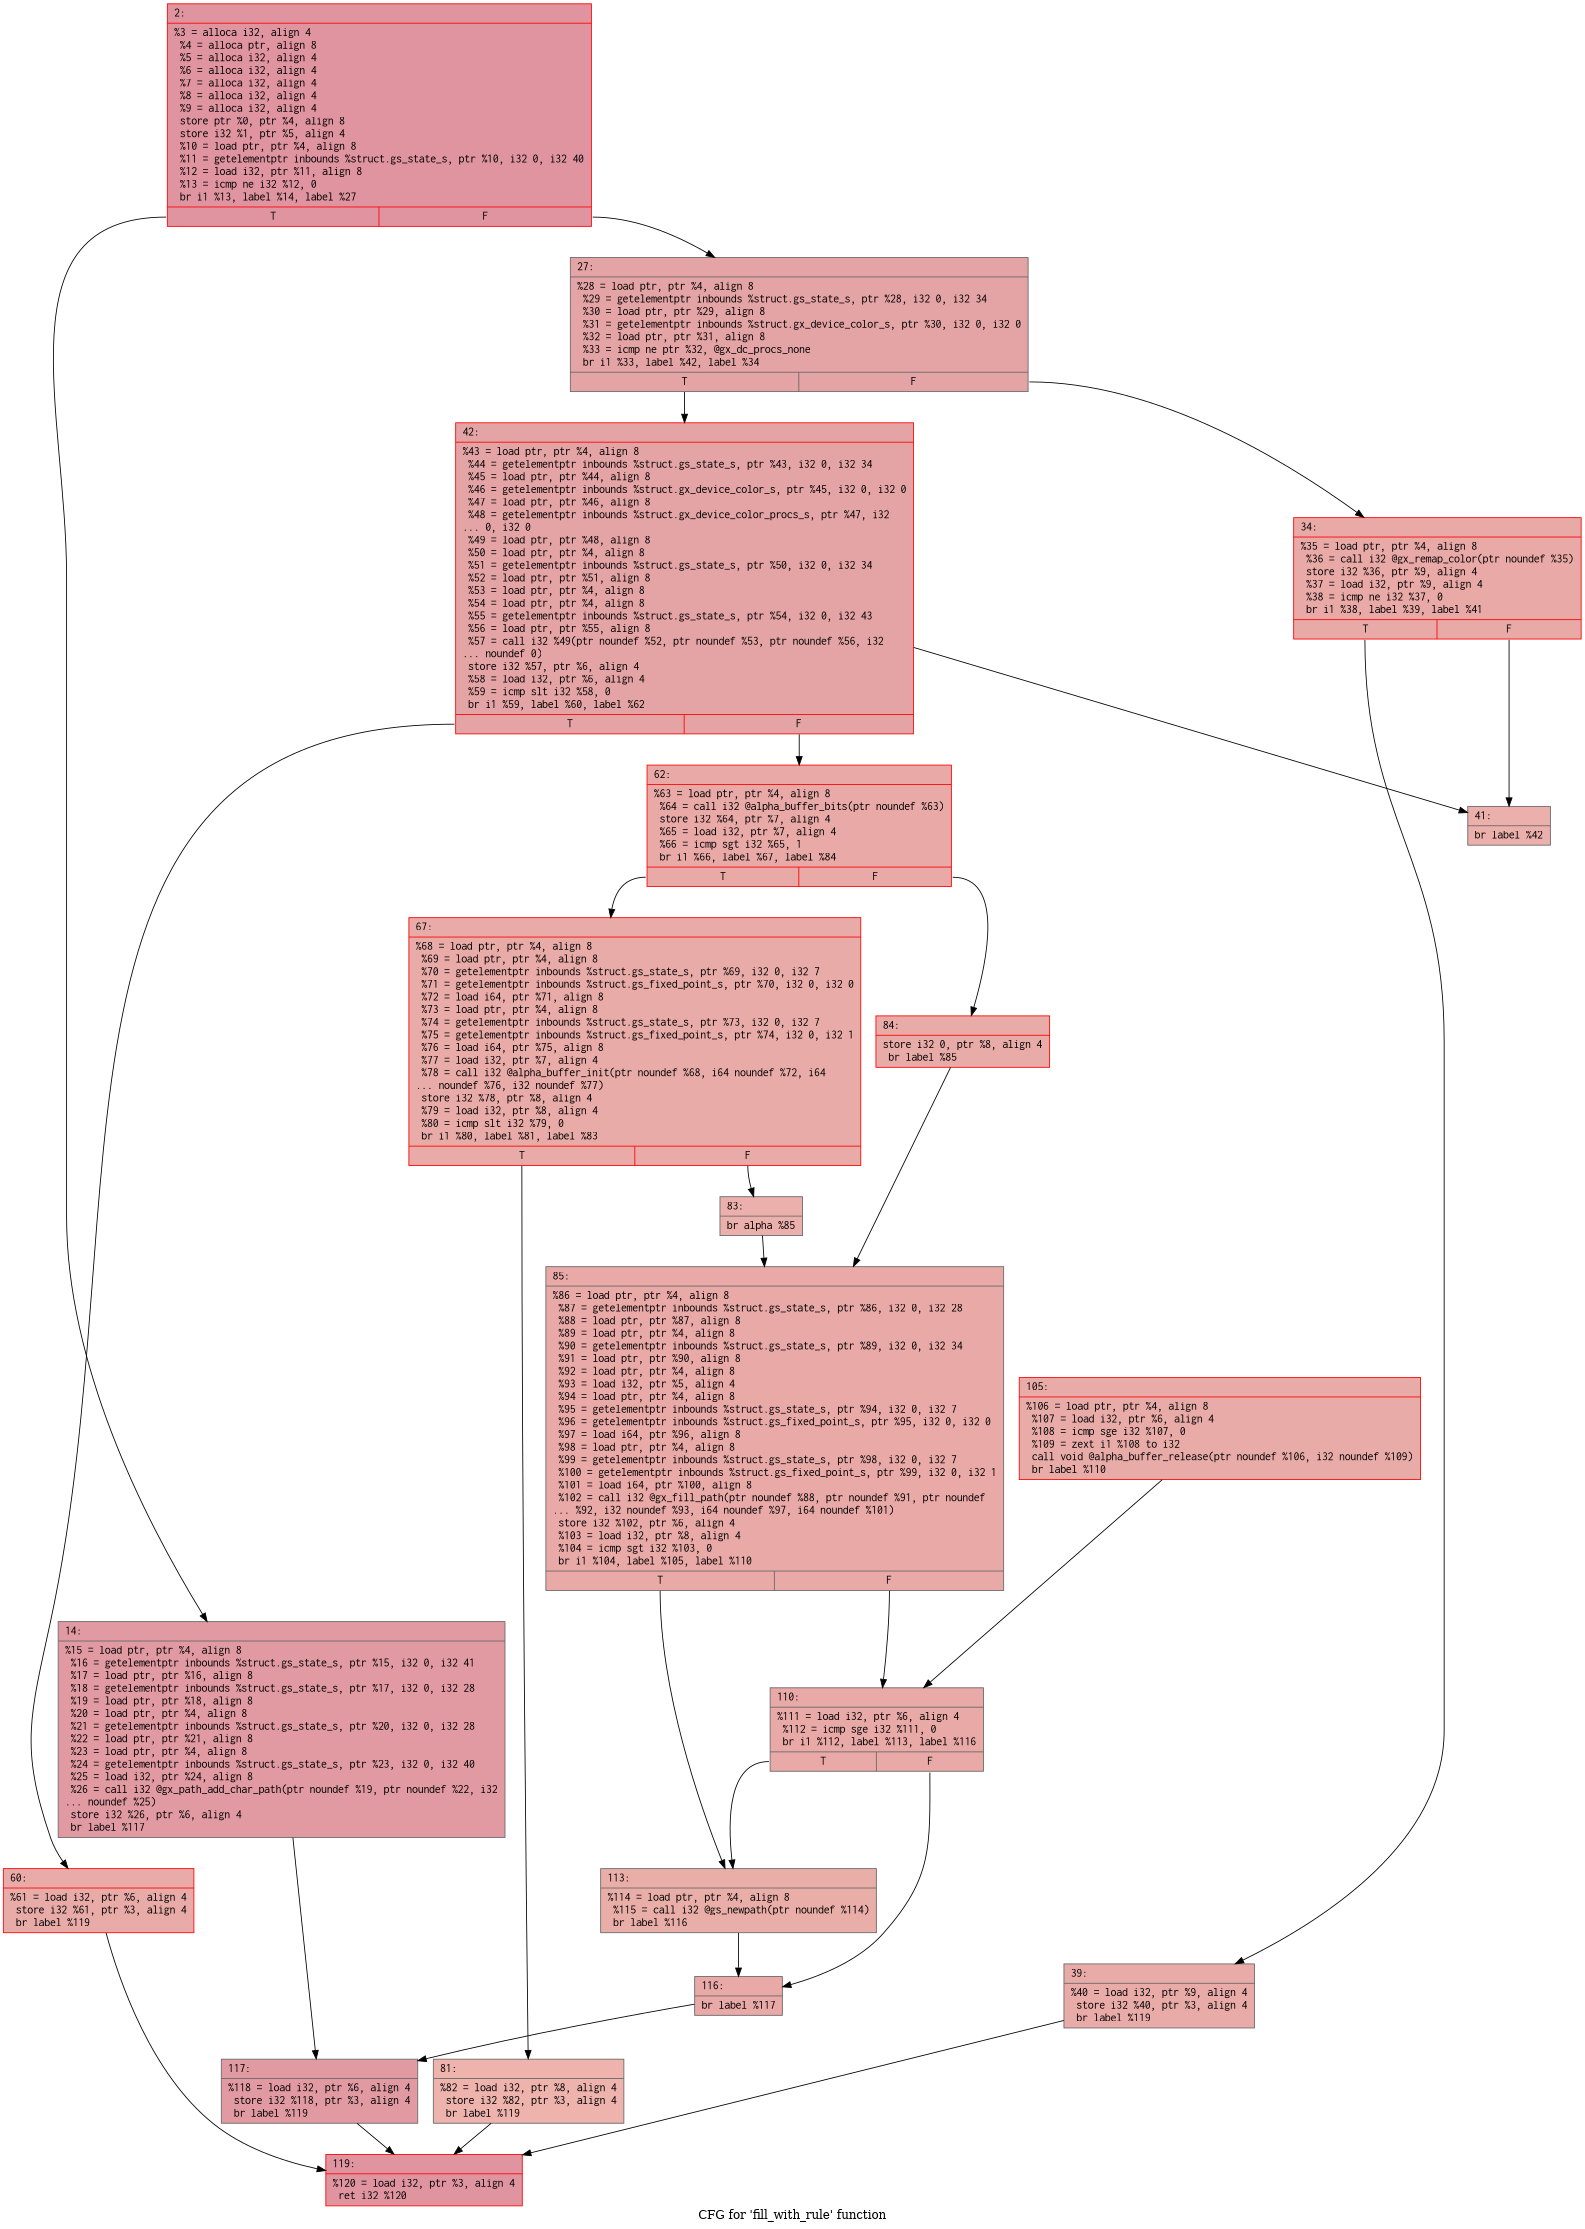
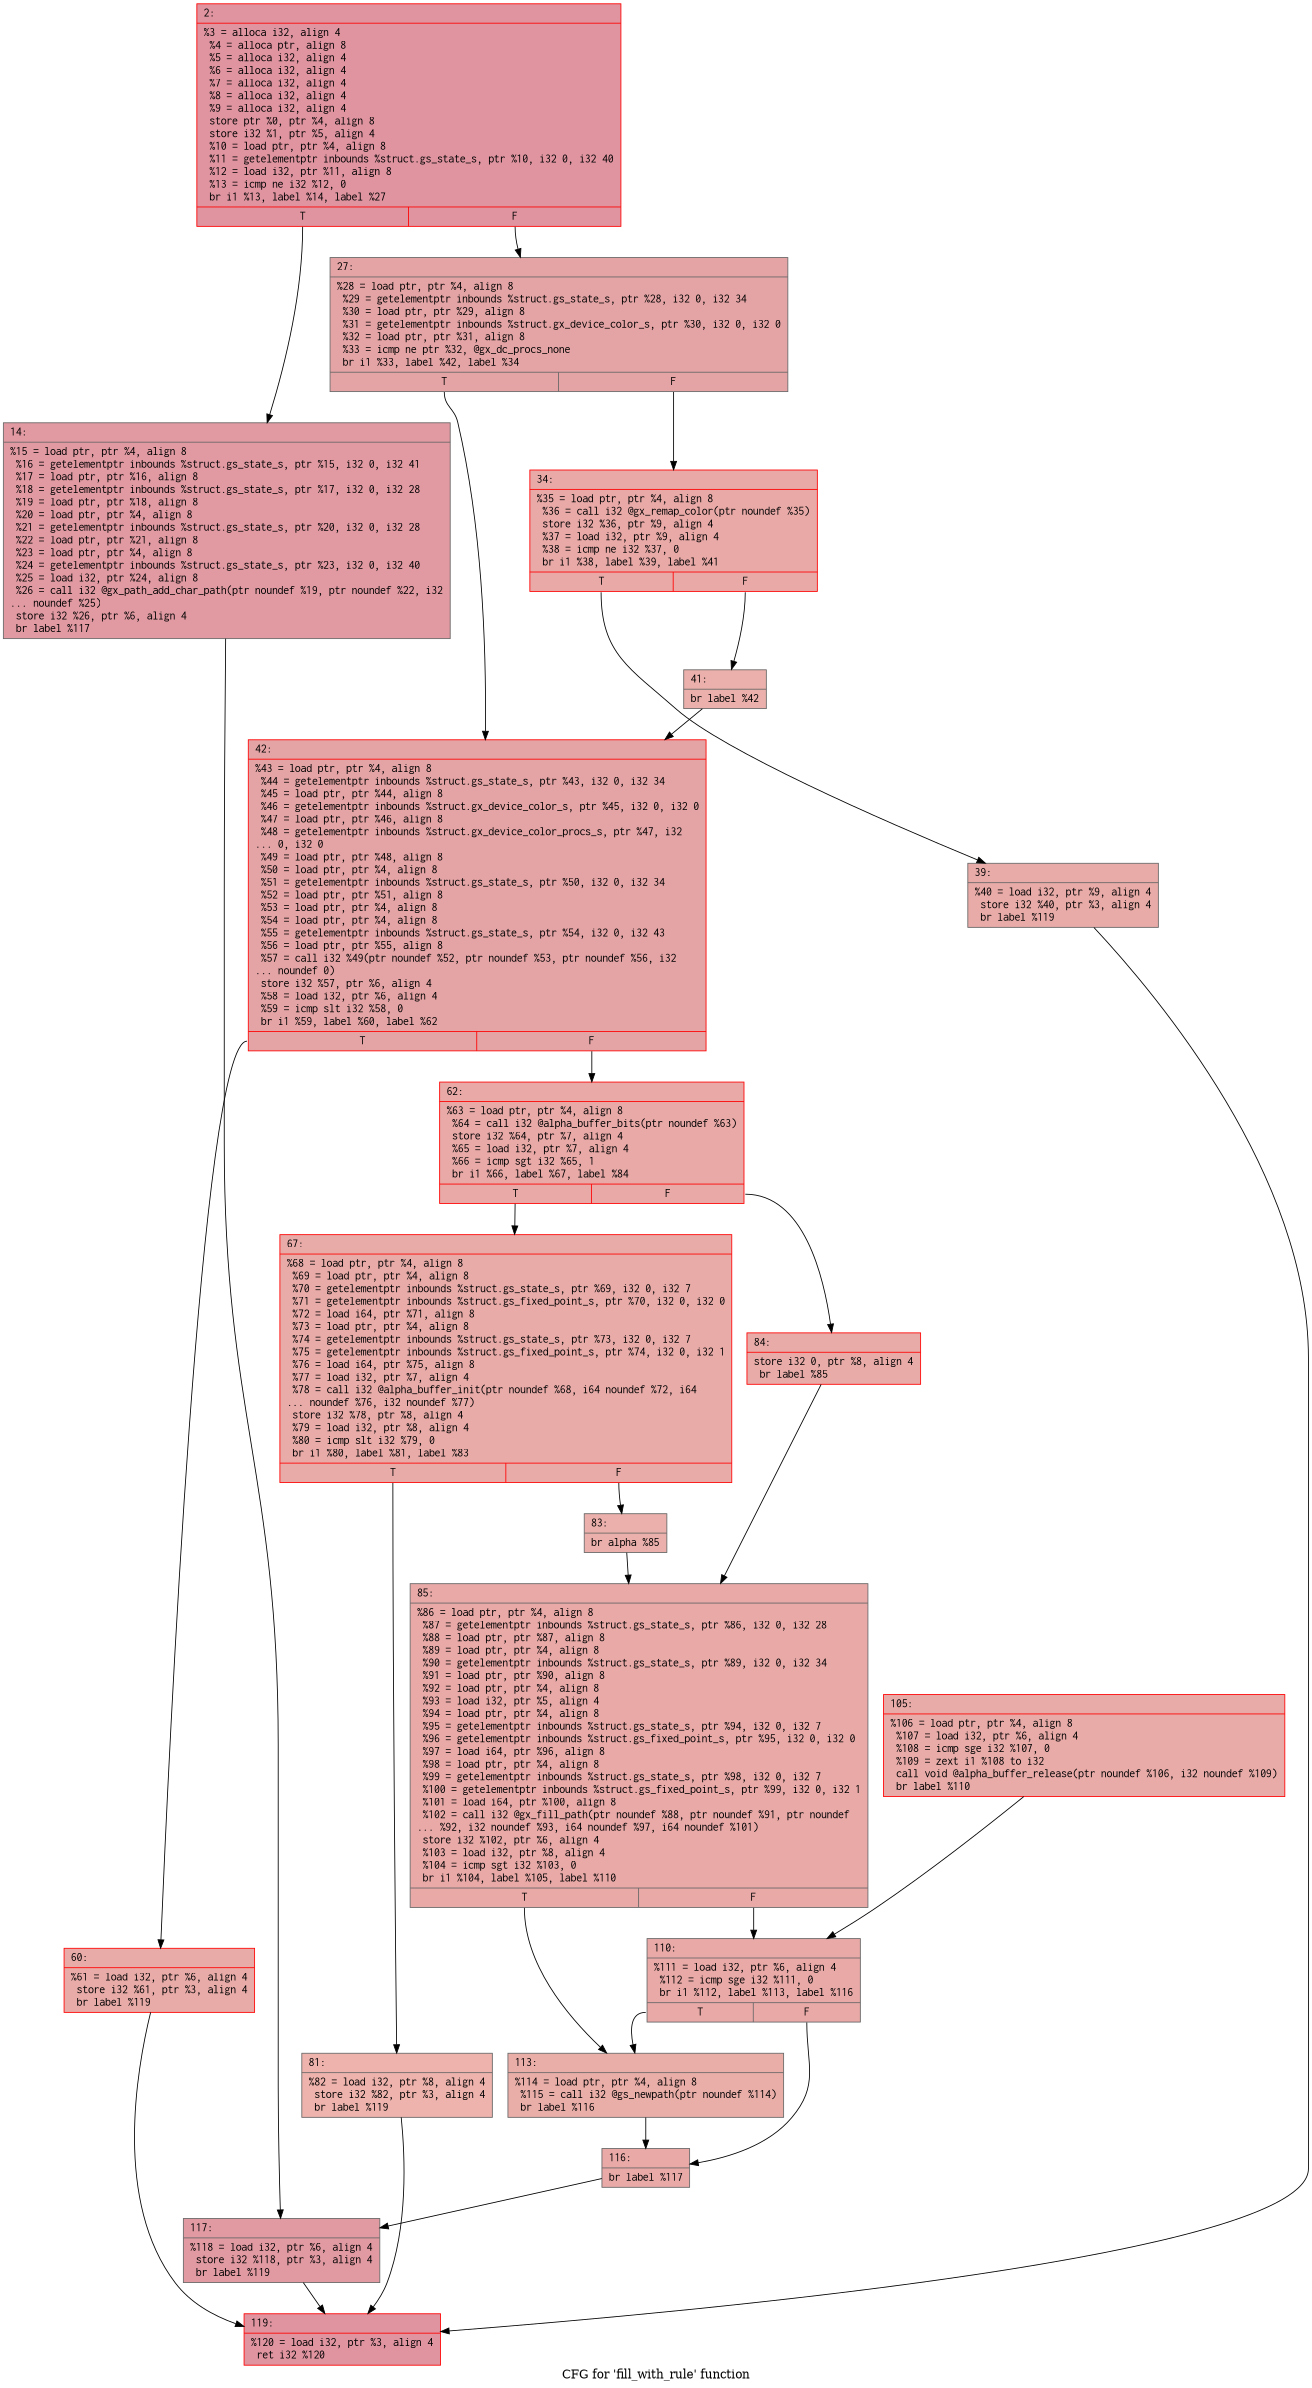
edge "42:" -> "41:": reversed
